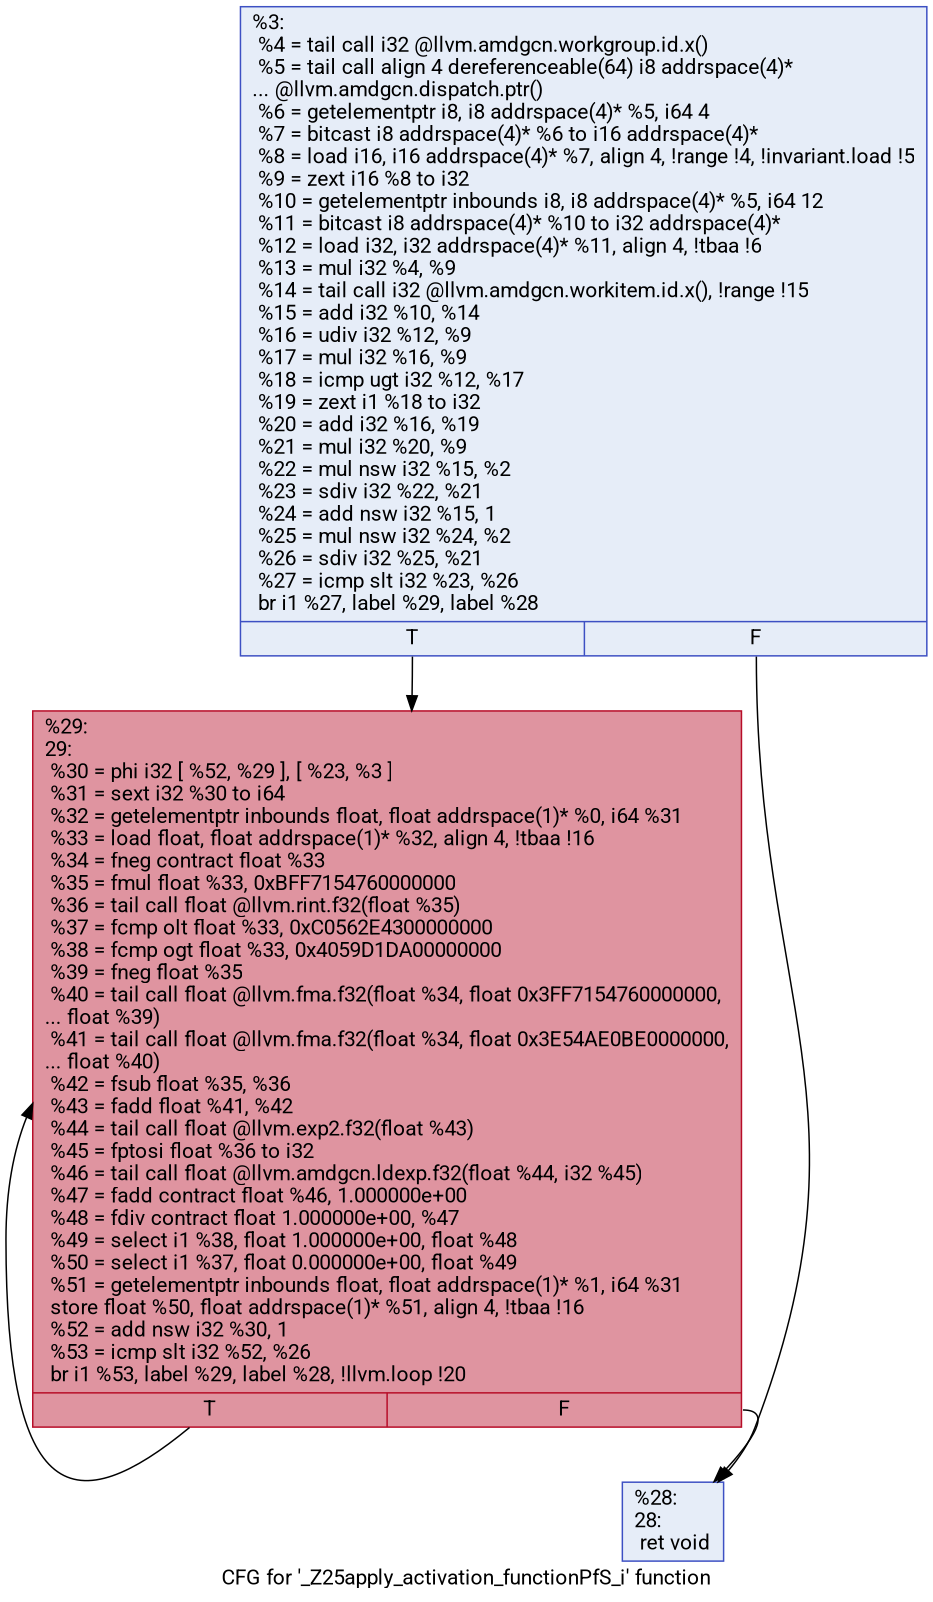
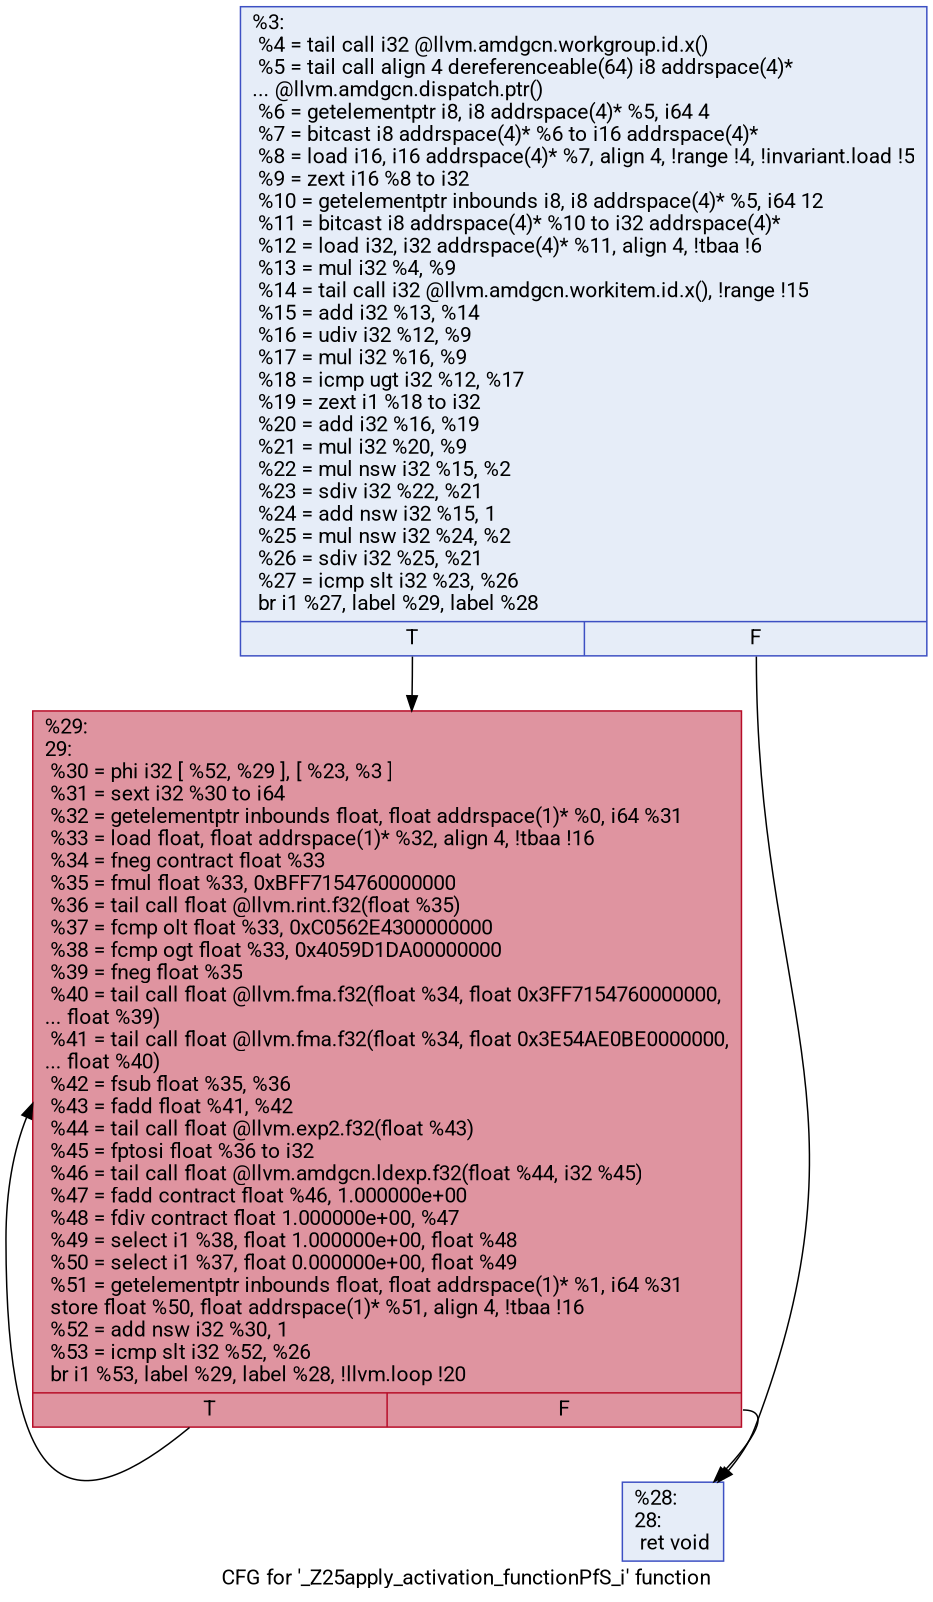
node "%3:": text "%15 = add i32 %10, %14" -> "%15 = add i32 %13, %14"
